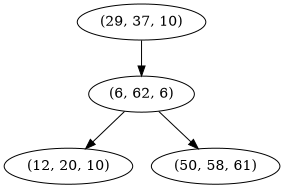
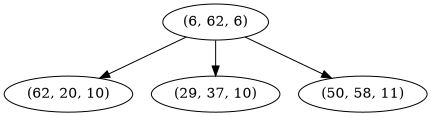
edge "(29, 37, 10)" -> "(6, 62, 6)": reversed
node "(12, 20, 10)": label "(12, 20, 10)" -> "(62, 20, 10)"
node "(50, 58, 61)": label "(50, 58, 61)" -> "(50, 58, 11)"
